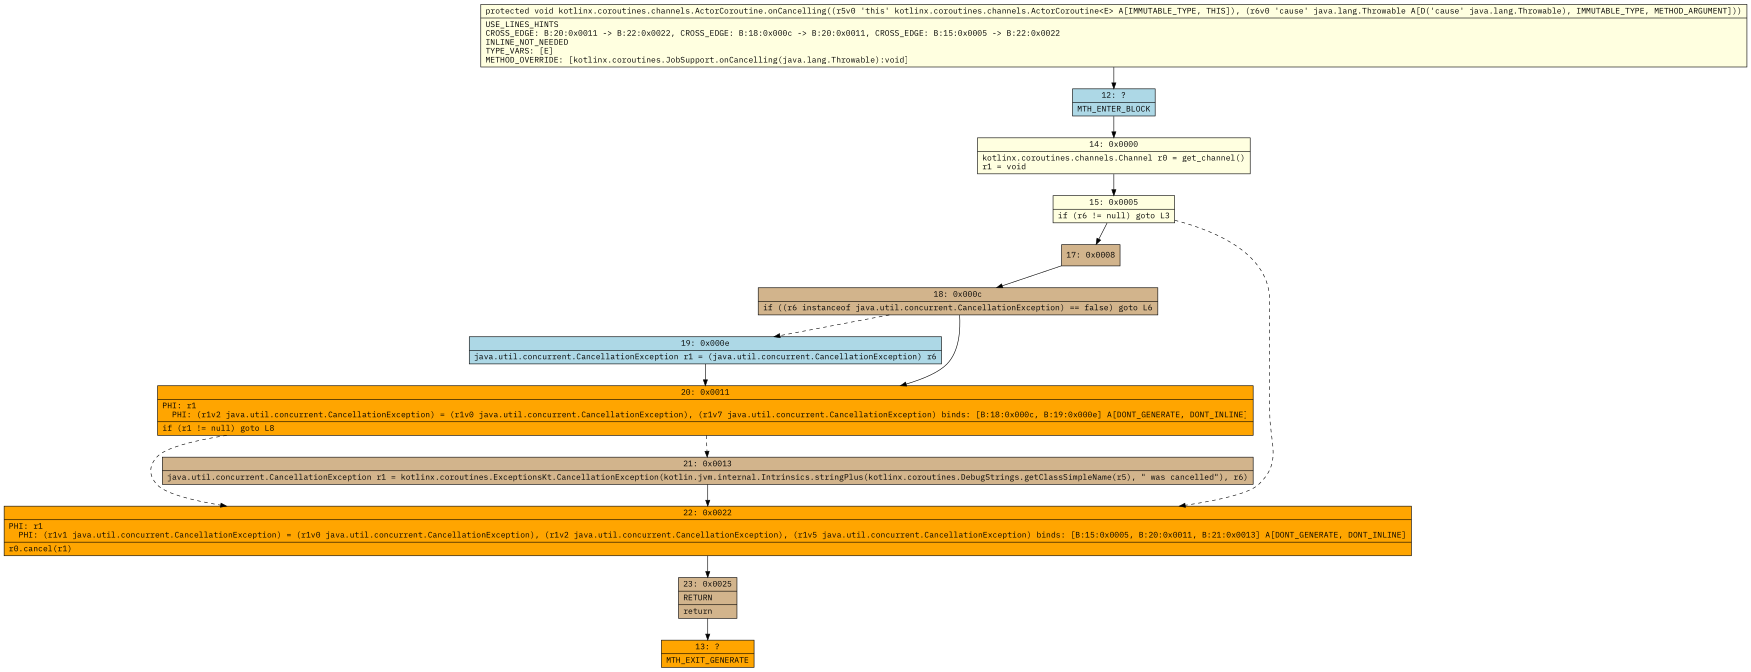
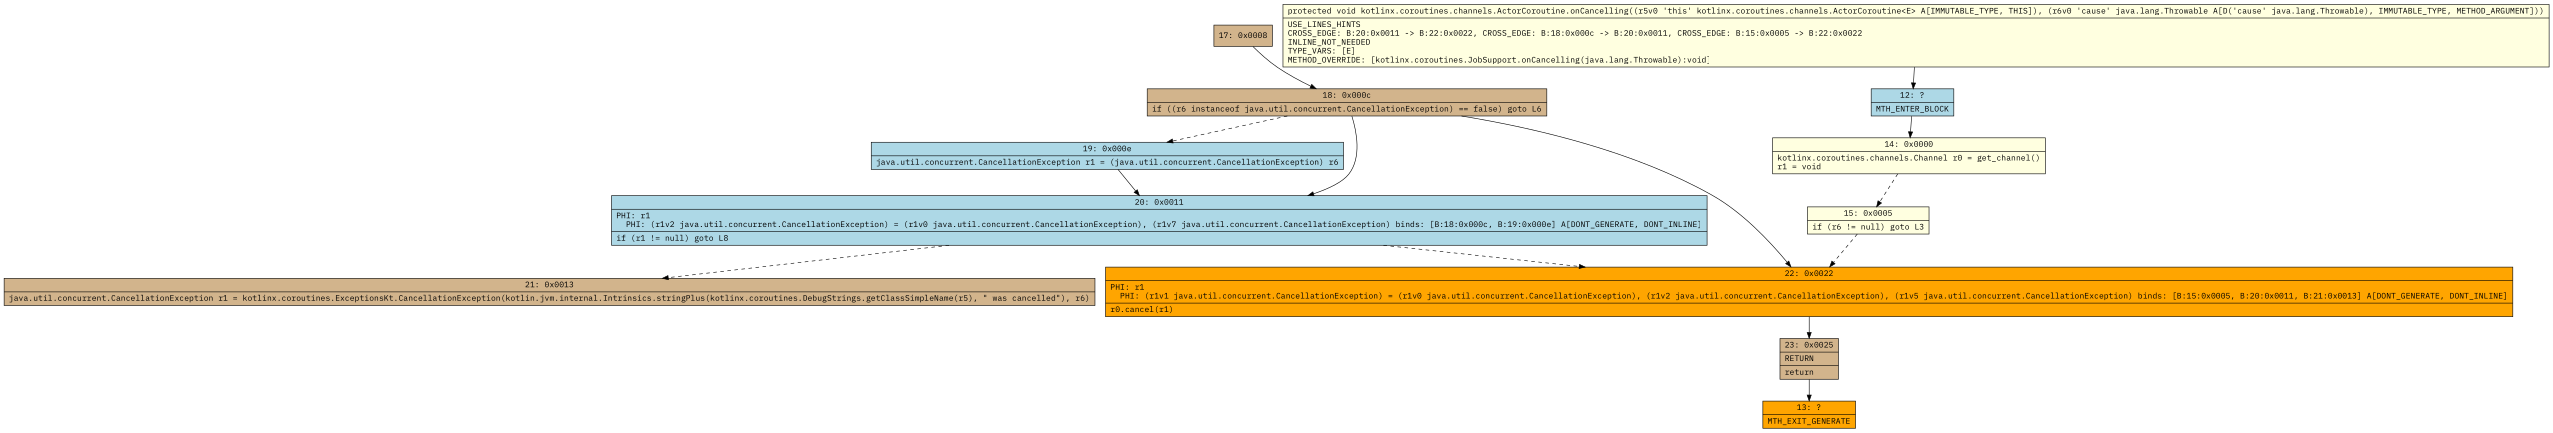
edge "14: 0x0000" -> "15: 0x0005": style solid -> dashed
edge "15: 0x0005" -> "17: 0x0008": removed
node "20: 0x0011": fillcolor orange -> lightblue
edge "21: 0x0013" -> "22: 0x0022": now "18: 0x000c" -> "22: 0x0022"
